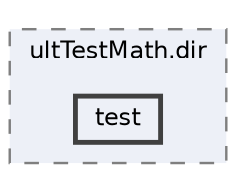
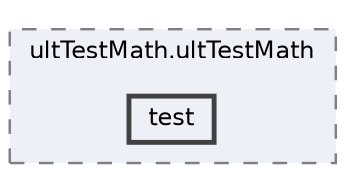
cluster "ultTestMath.dir": label "ultTestMath.dir" -> "ultTestMath.ultTestMath"
